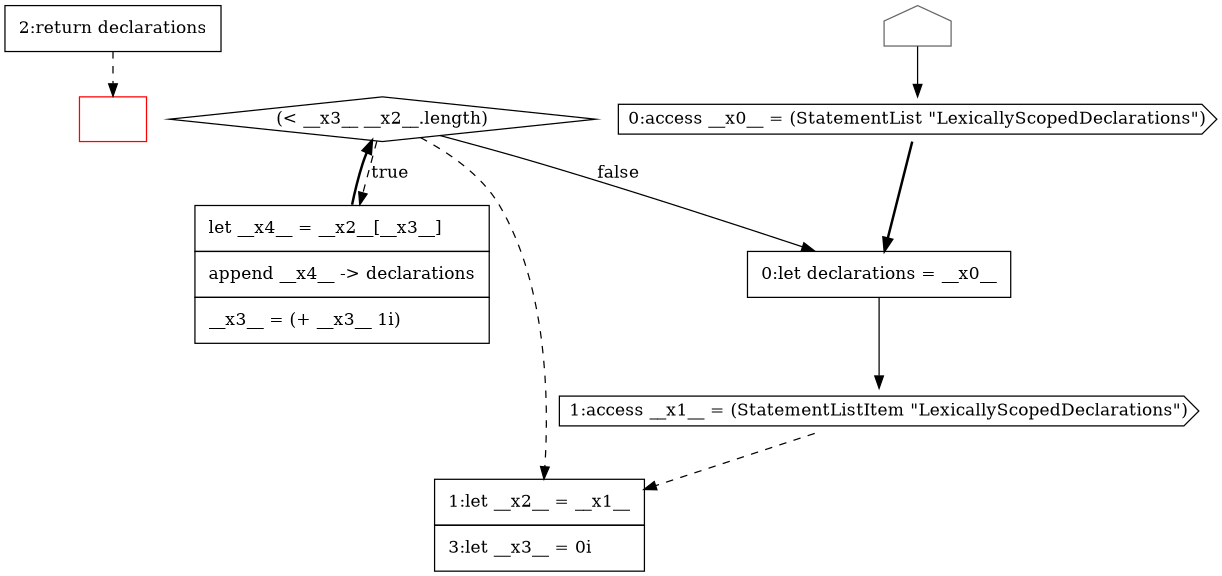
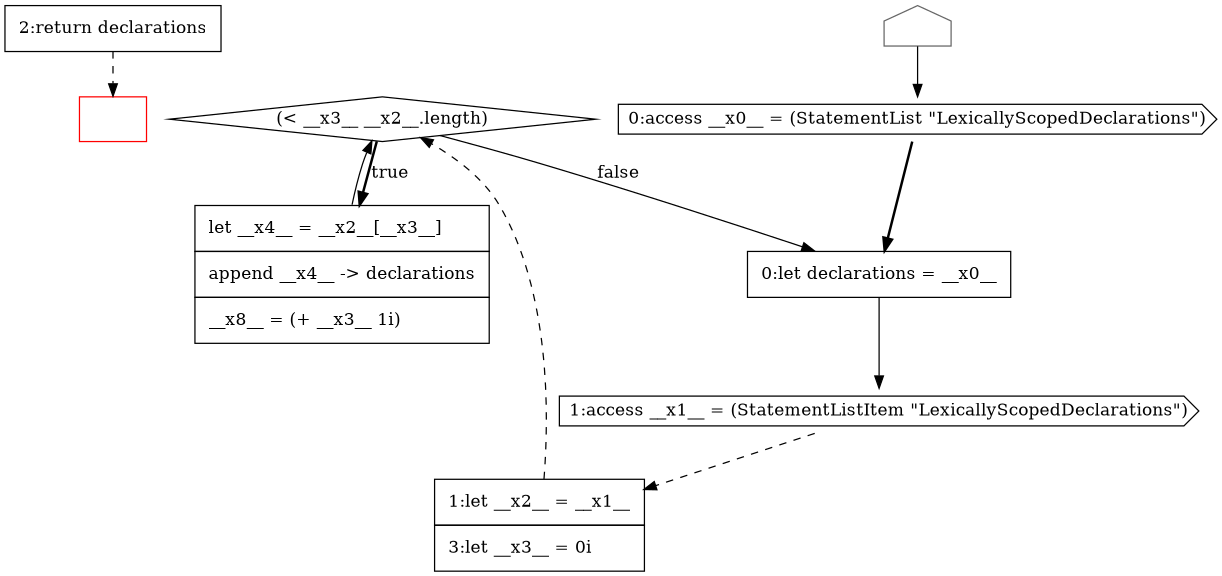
edge "(< __x3__ __x2__.length)" -> "let __x4__ = __x2__[__x3__]": style dashed -> bold
edge "let __x4__ = __x2__[__x3__]" -> "(< __x3__ __x2__.length)": style bold -> solid
edge "(< __x3__ __x2__.length)" -> "1:let __x2__ = __x1__": reversed
node "let __x4__ = __x2__[__x3__]": text "__x3__ = (+ __x3__ 1i)" -> "__x8__ = (+ __x3__ 1i)"
